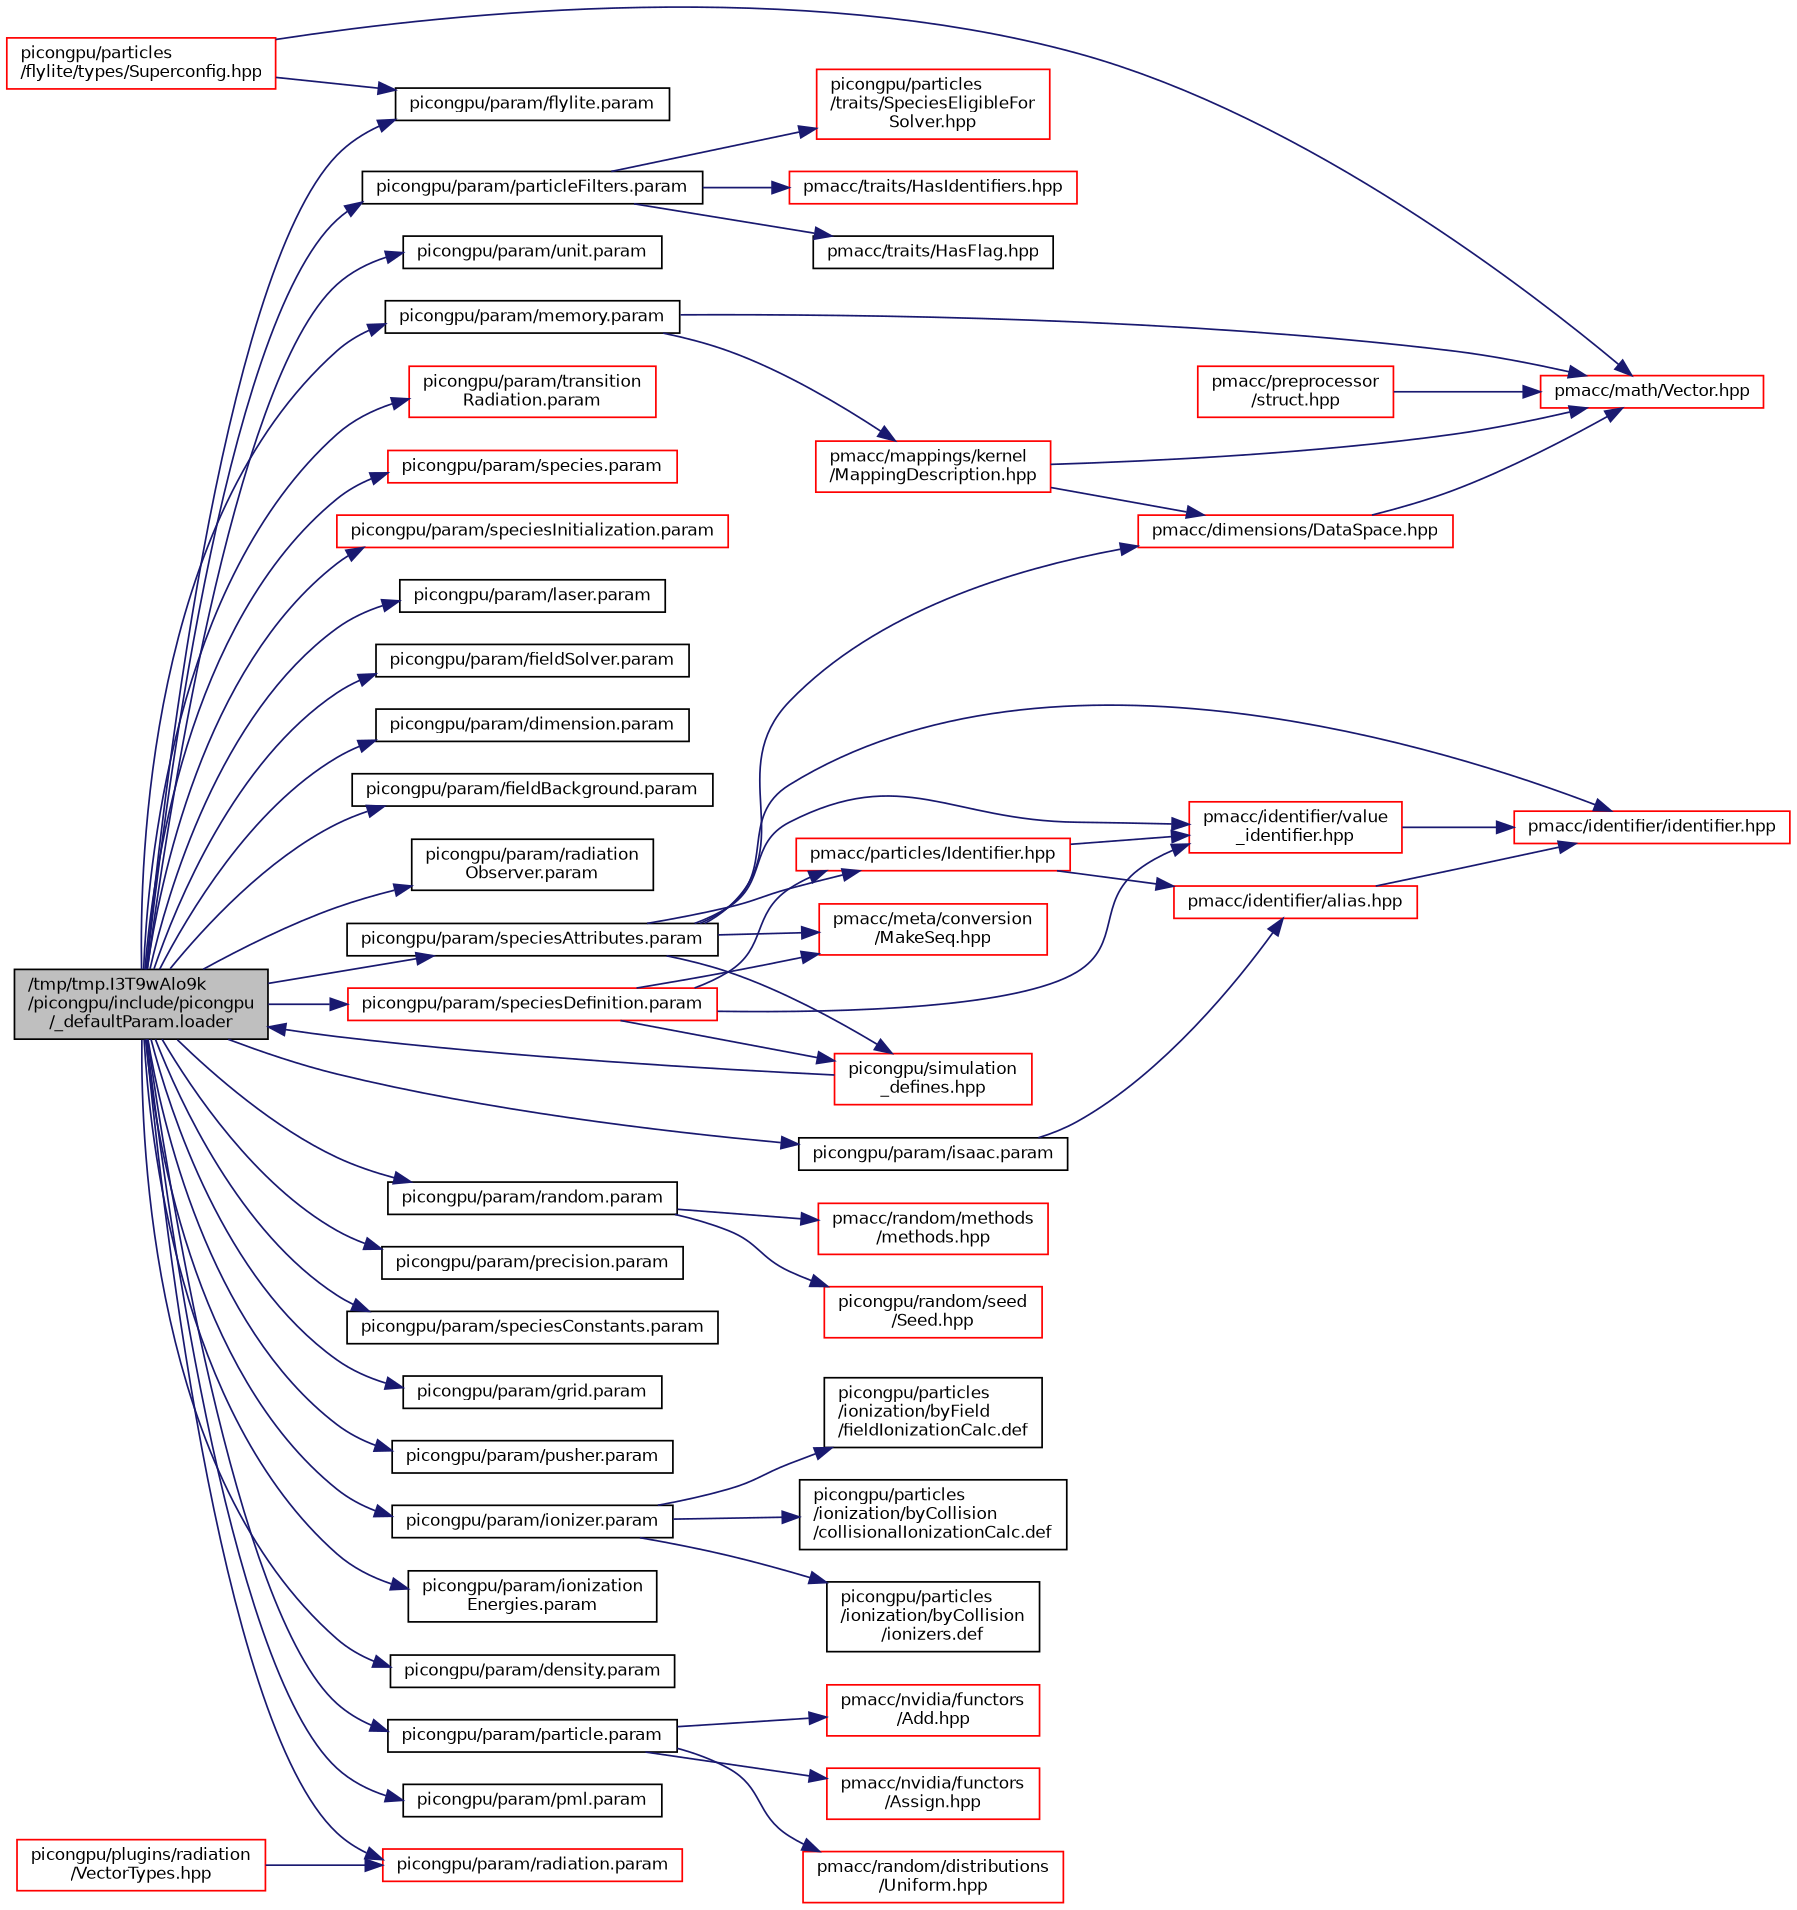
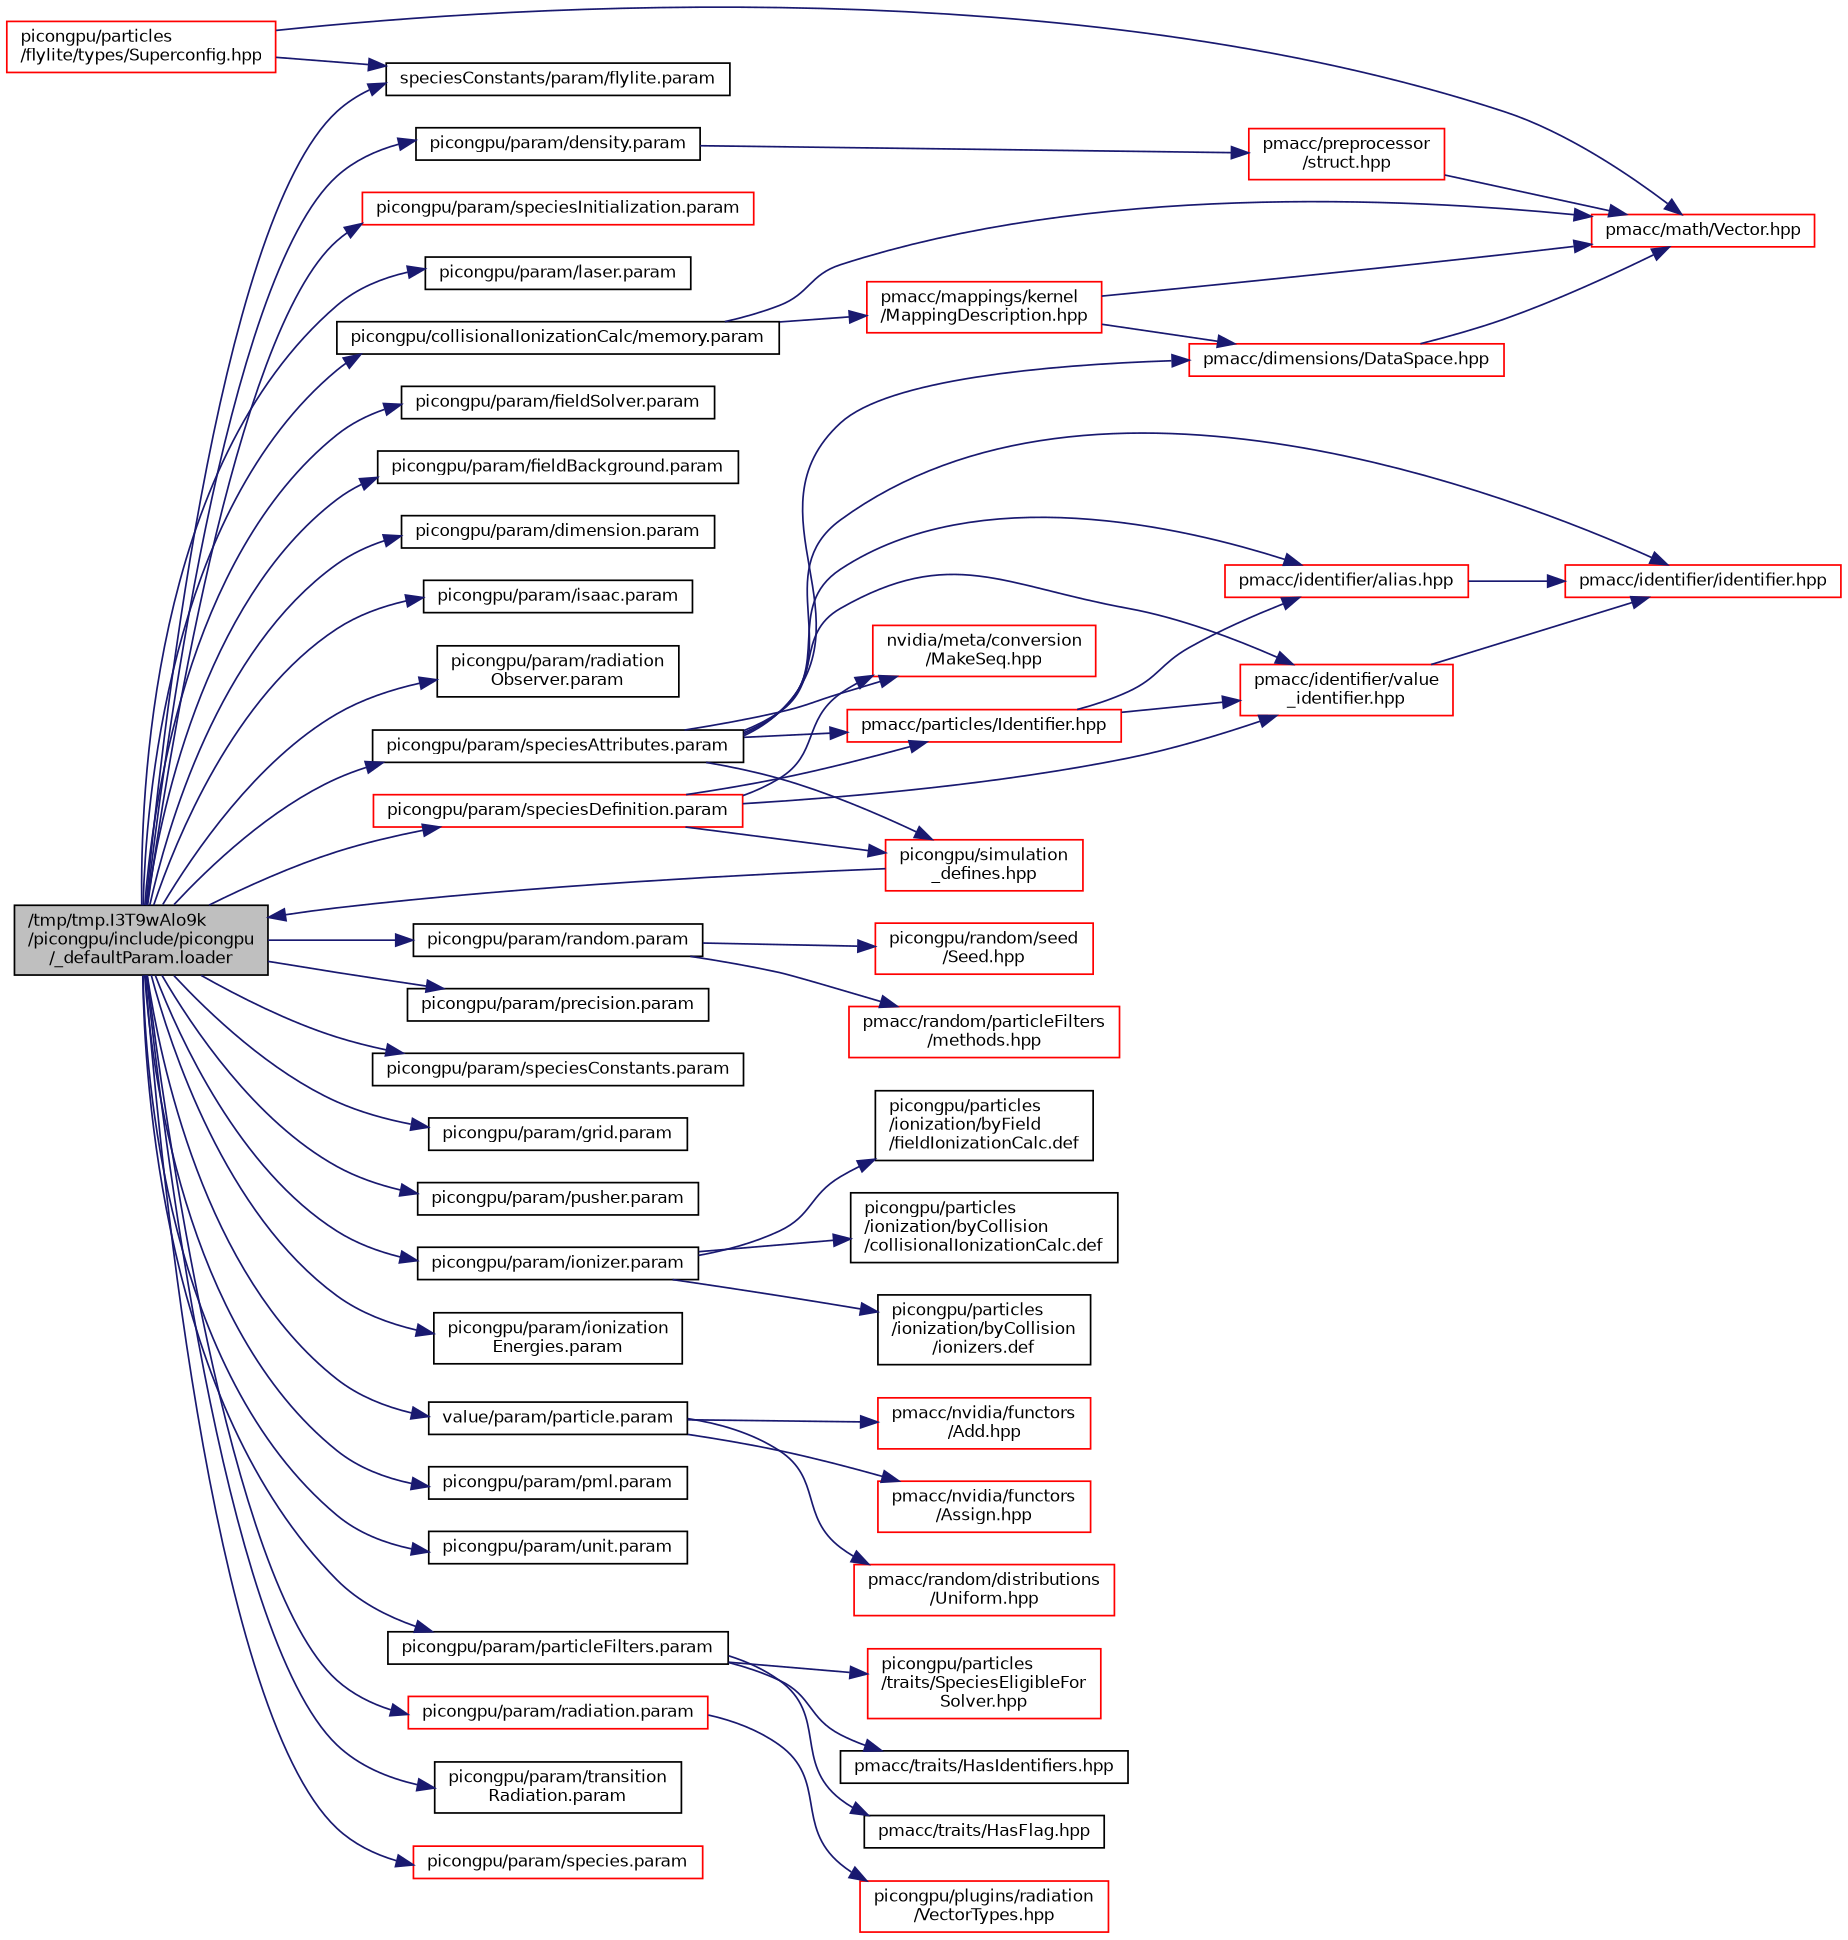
node "picongpu/param/flylite.param": label "picongpu/param/flylite.param" -> "speciesConstants/param/flylite.param"
edge "picongpu/param/density.param" -> "pmacc/preprocessor /struct.hpp": added
node "pmacc/traits/HasIdentifiers.hpp": color red -> black
node "picongpu/param/memory.param": label "picongpu/param/memory.param" -> "picongpu/collisionalIonizationCalc/memory.param"
node "picongpu/param/transition Radiation.param": color red -> black
node "pmacc/meta/conversion /MakeSeq.hpp": label "pmacc/meta/conversion /MakeSeq.hpp" -> "nvidia/meta/conversion /MakeSeq.hpp"
edge "picongpu/param/isaac.param" -> "pmacc/identifier/alias.hpp": now "picongpu/param/speciesAttributes.param" -> "pmacc/identifier/alias.hpp"
node "pmacc/random/methods /methods.hpp": label "pmacc/random/methods /methods.hpp" -> "pmacc/random/particleFilters /methods.hpp"
node "picongpu/param/particle.param": label "picongpu/param/particle.param" -> "value/param/particle.param"
edge "picongpu/plugins/radiation /VectorTypes.hpp" -> "picongpu/param/radiation.param": reversed
